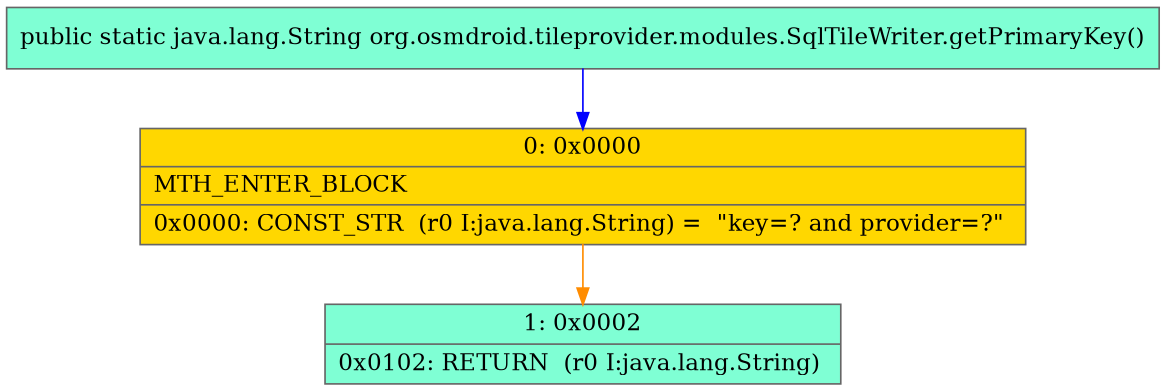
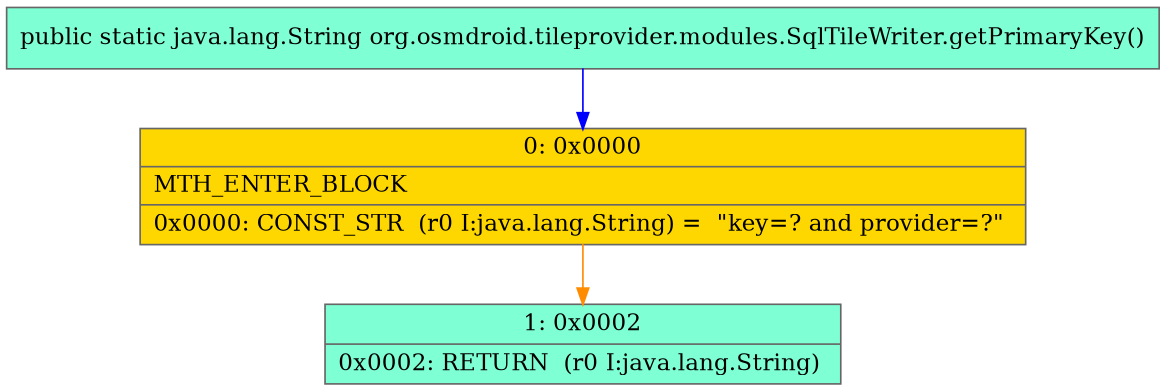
node "1: 0x0002": text "0x0102: RETURN  (r0 I:java.lang.String)" -> "0x0002: RETURN  (r0 I:java.lang.String)"
